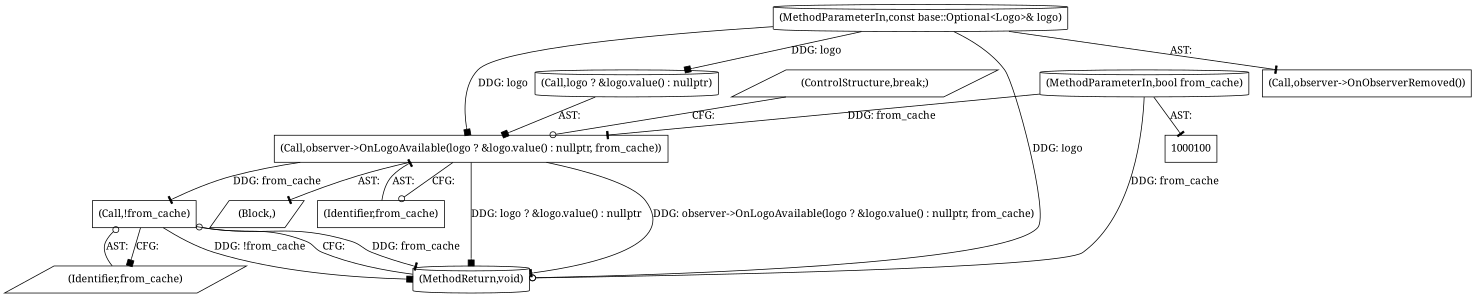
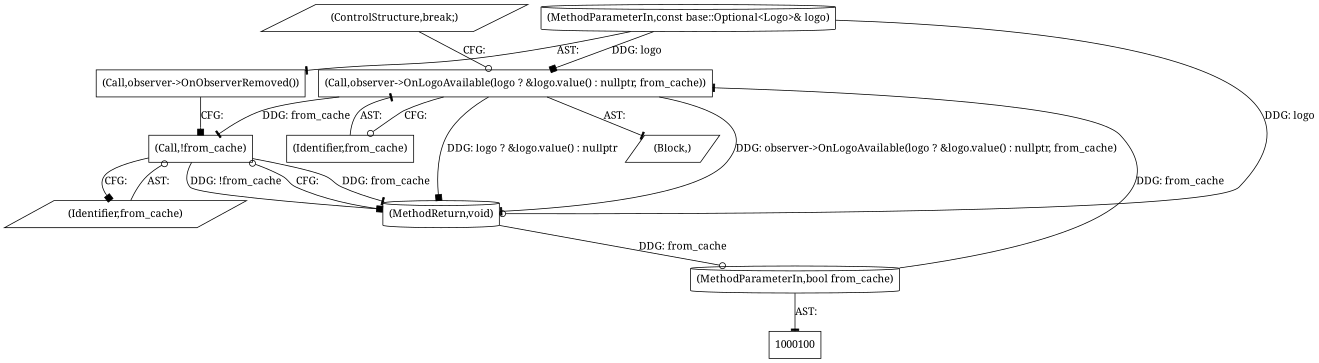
node "(Call,logo ? &logo.value() : nullptr)": removed
edge "(Call,observer->OnObserverRemoved())" -> "(Call,!from_cache)": added, label "CFG:"
edge "(MethodParameterIn,bool from_cache)" -> "(MethodReturn,void)": reversed
